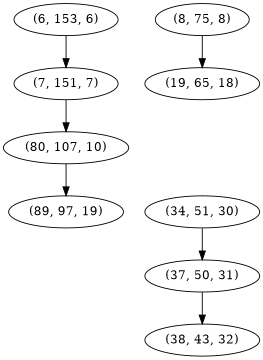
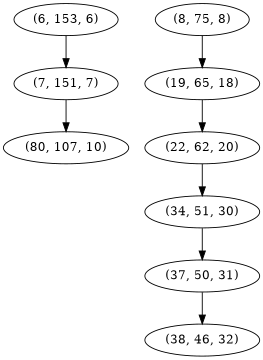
node "(22, 62, 20)": added
node "(89, 97, 19)": removed
node "(38, 43, 32)": label "(38, 43, 32)" -> "(38, 46, 32)"
